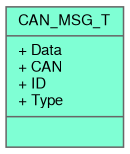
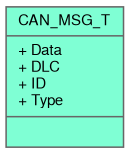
node "CAN_MSG_T": text "+ CAN" -> "+ DLC"
